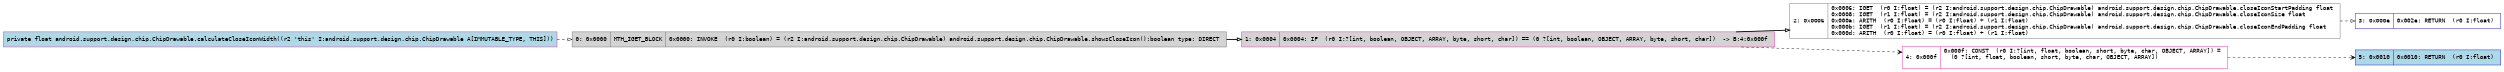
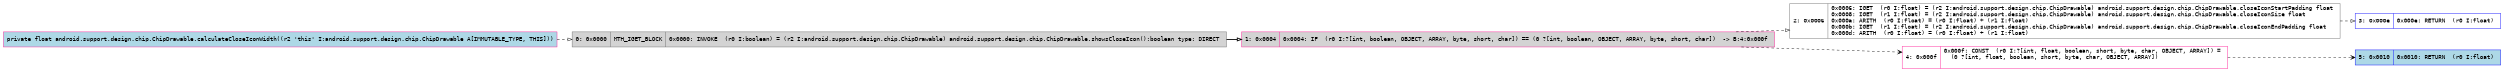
node "3: 0x000e": text "0x002e: RETURN  (r0 I:float)" -> "0x000e: RETURN  (r0 I:float)"
edge "1: 0x0004" -> "2: 0x0006": style bold -> dashed
